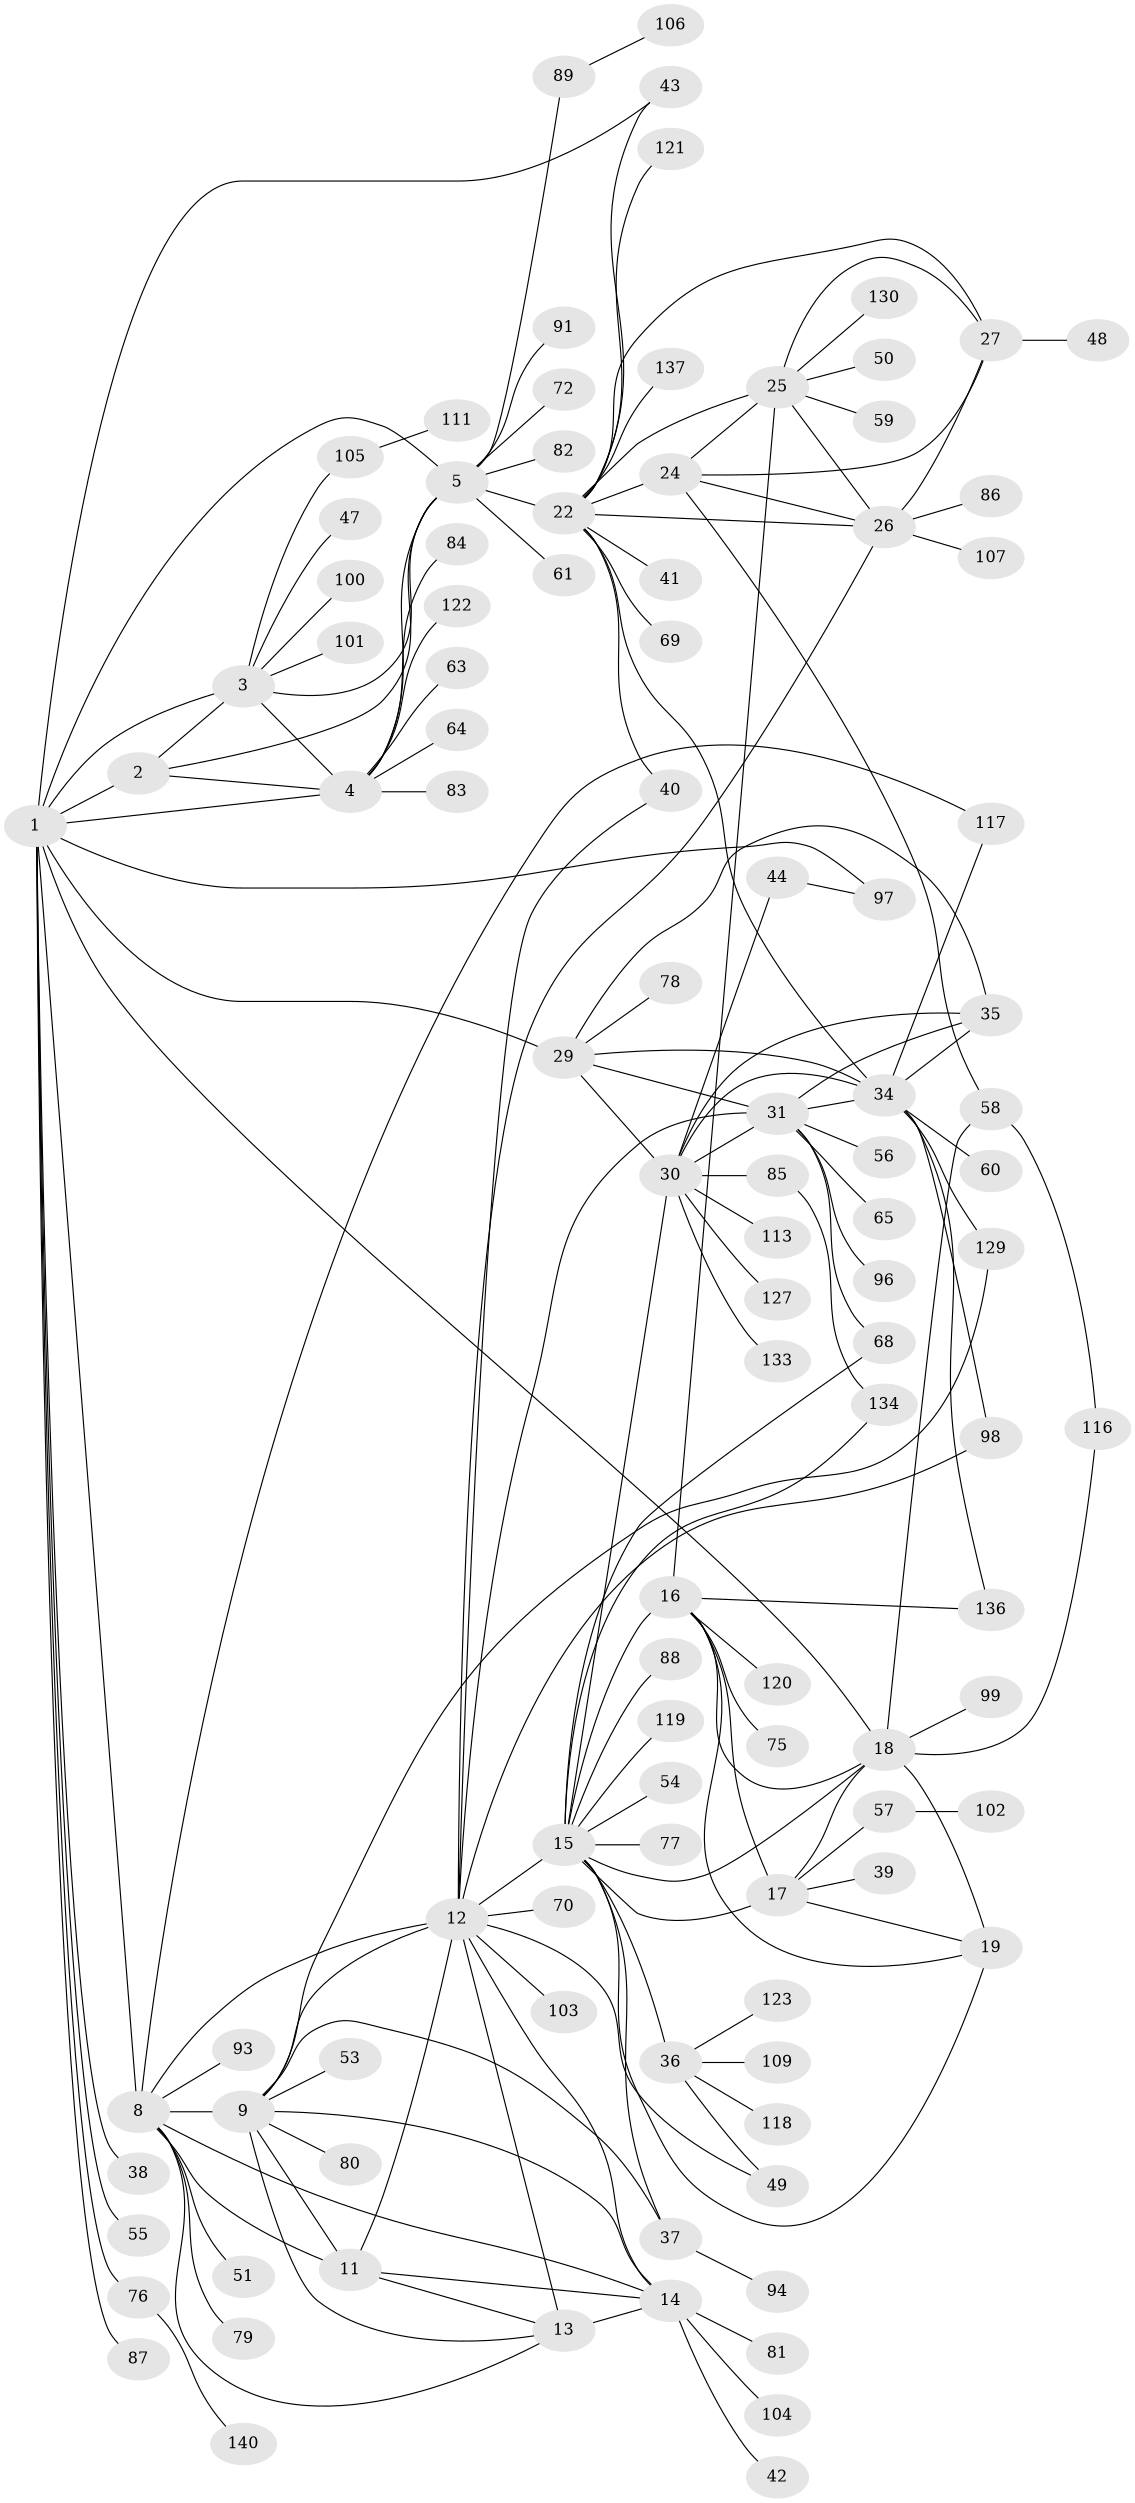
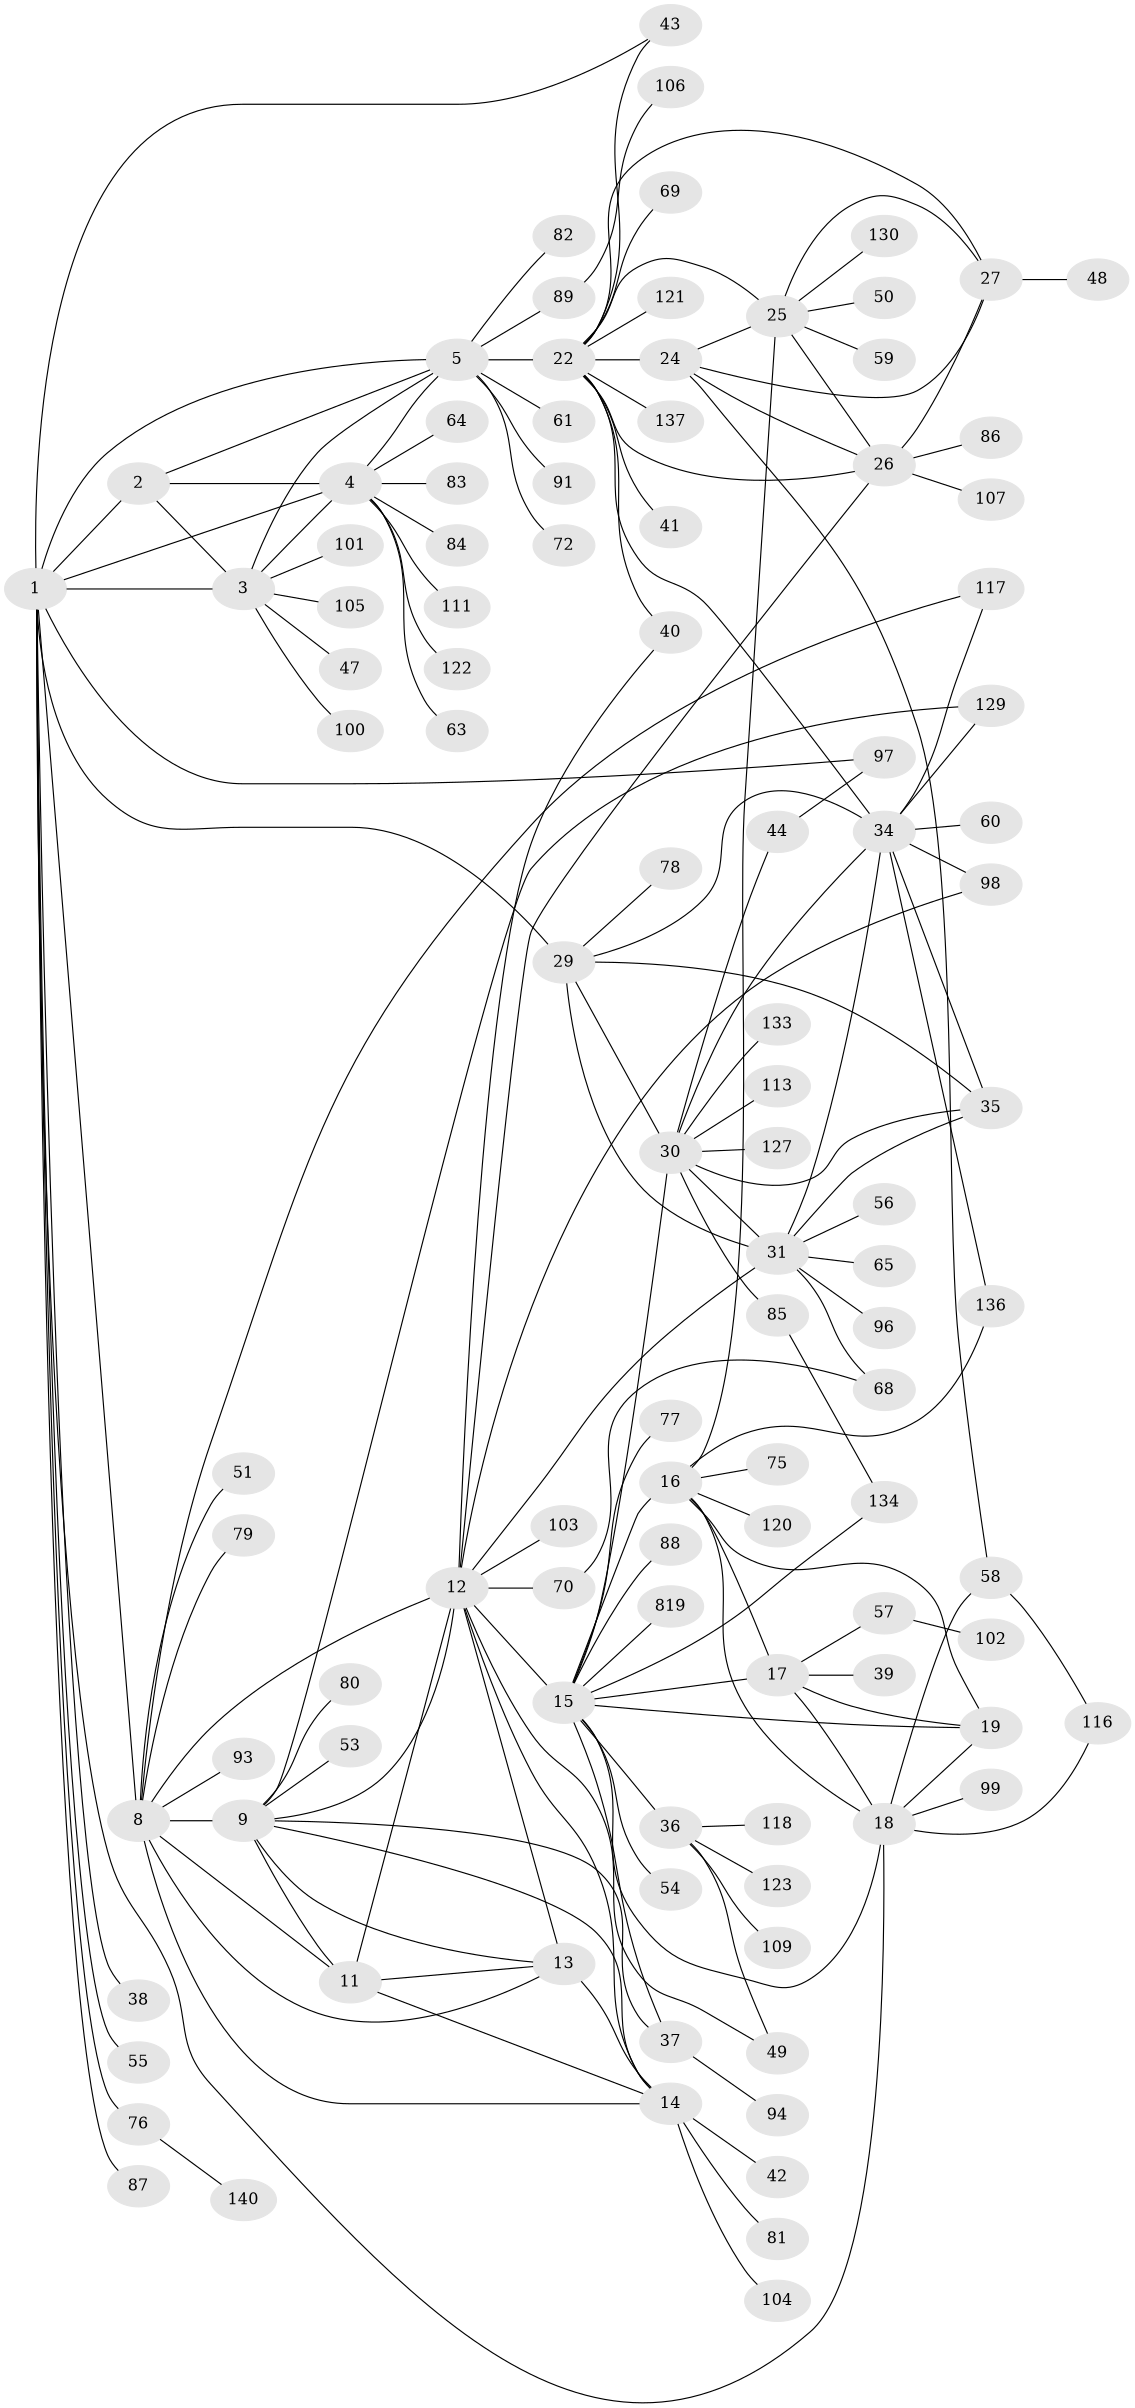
edge "111" -- "105": now "111" -- "4"
edge "68" -- "15": now "68" -- "70"
node "119": label "119" -> "819"
